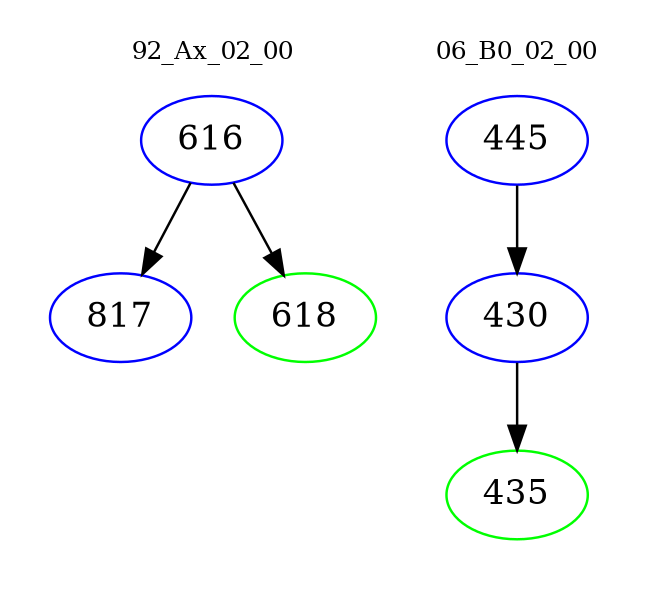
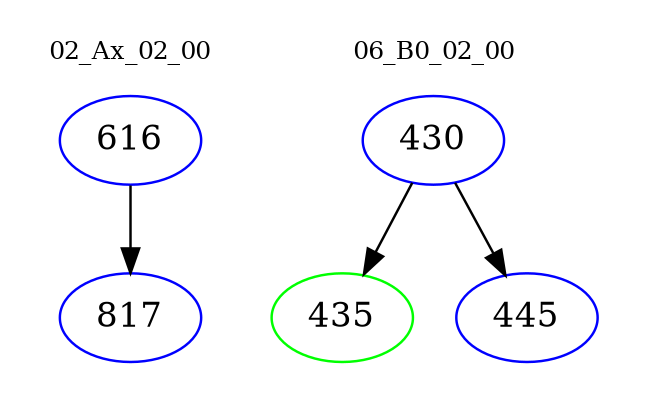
cluster "92_Ax_02_00": label "92_Ax_02_00" -> "02_Ax_02_00"
edge "445" -> "430": reversed
node "618": removed
